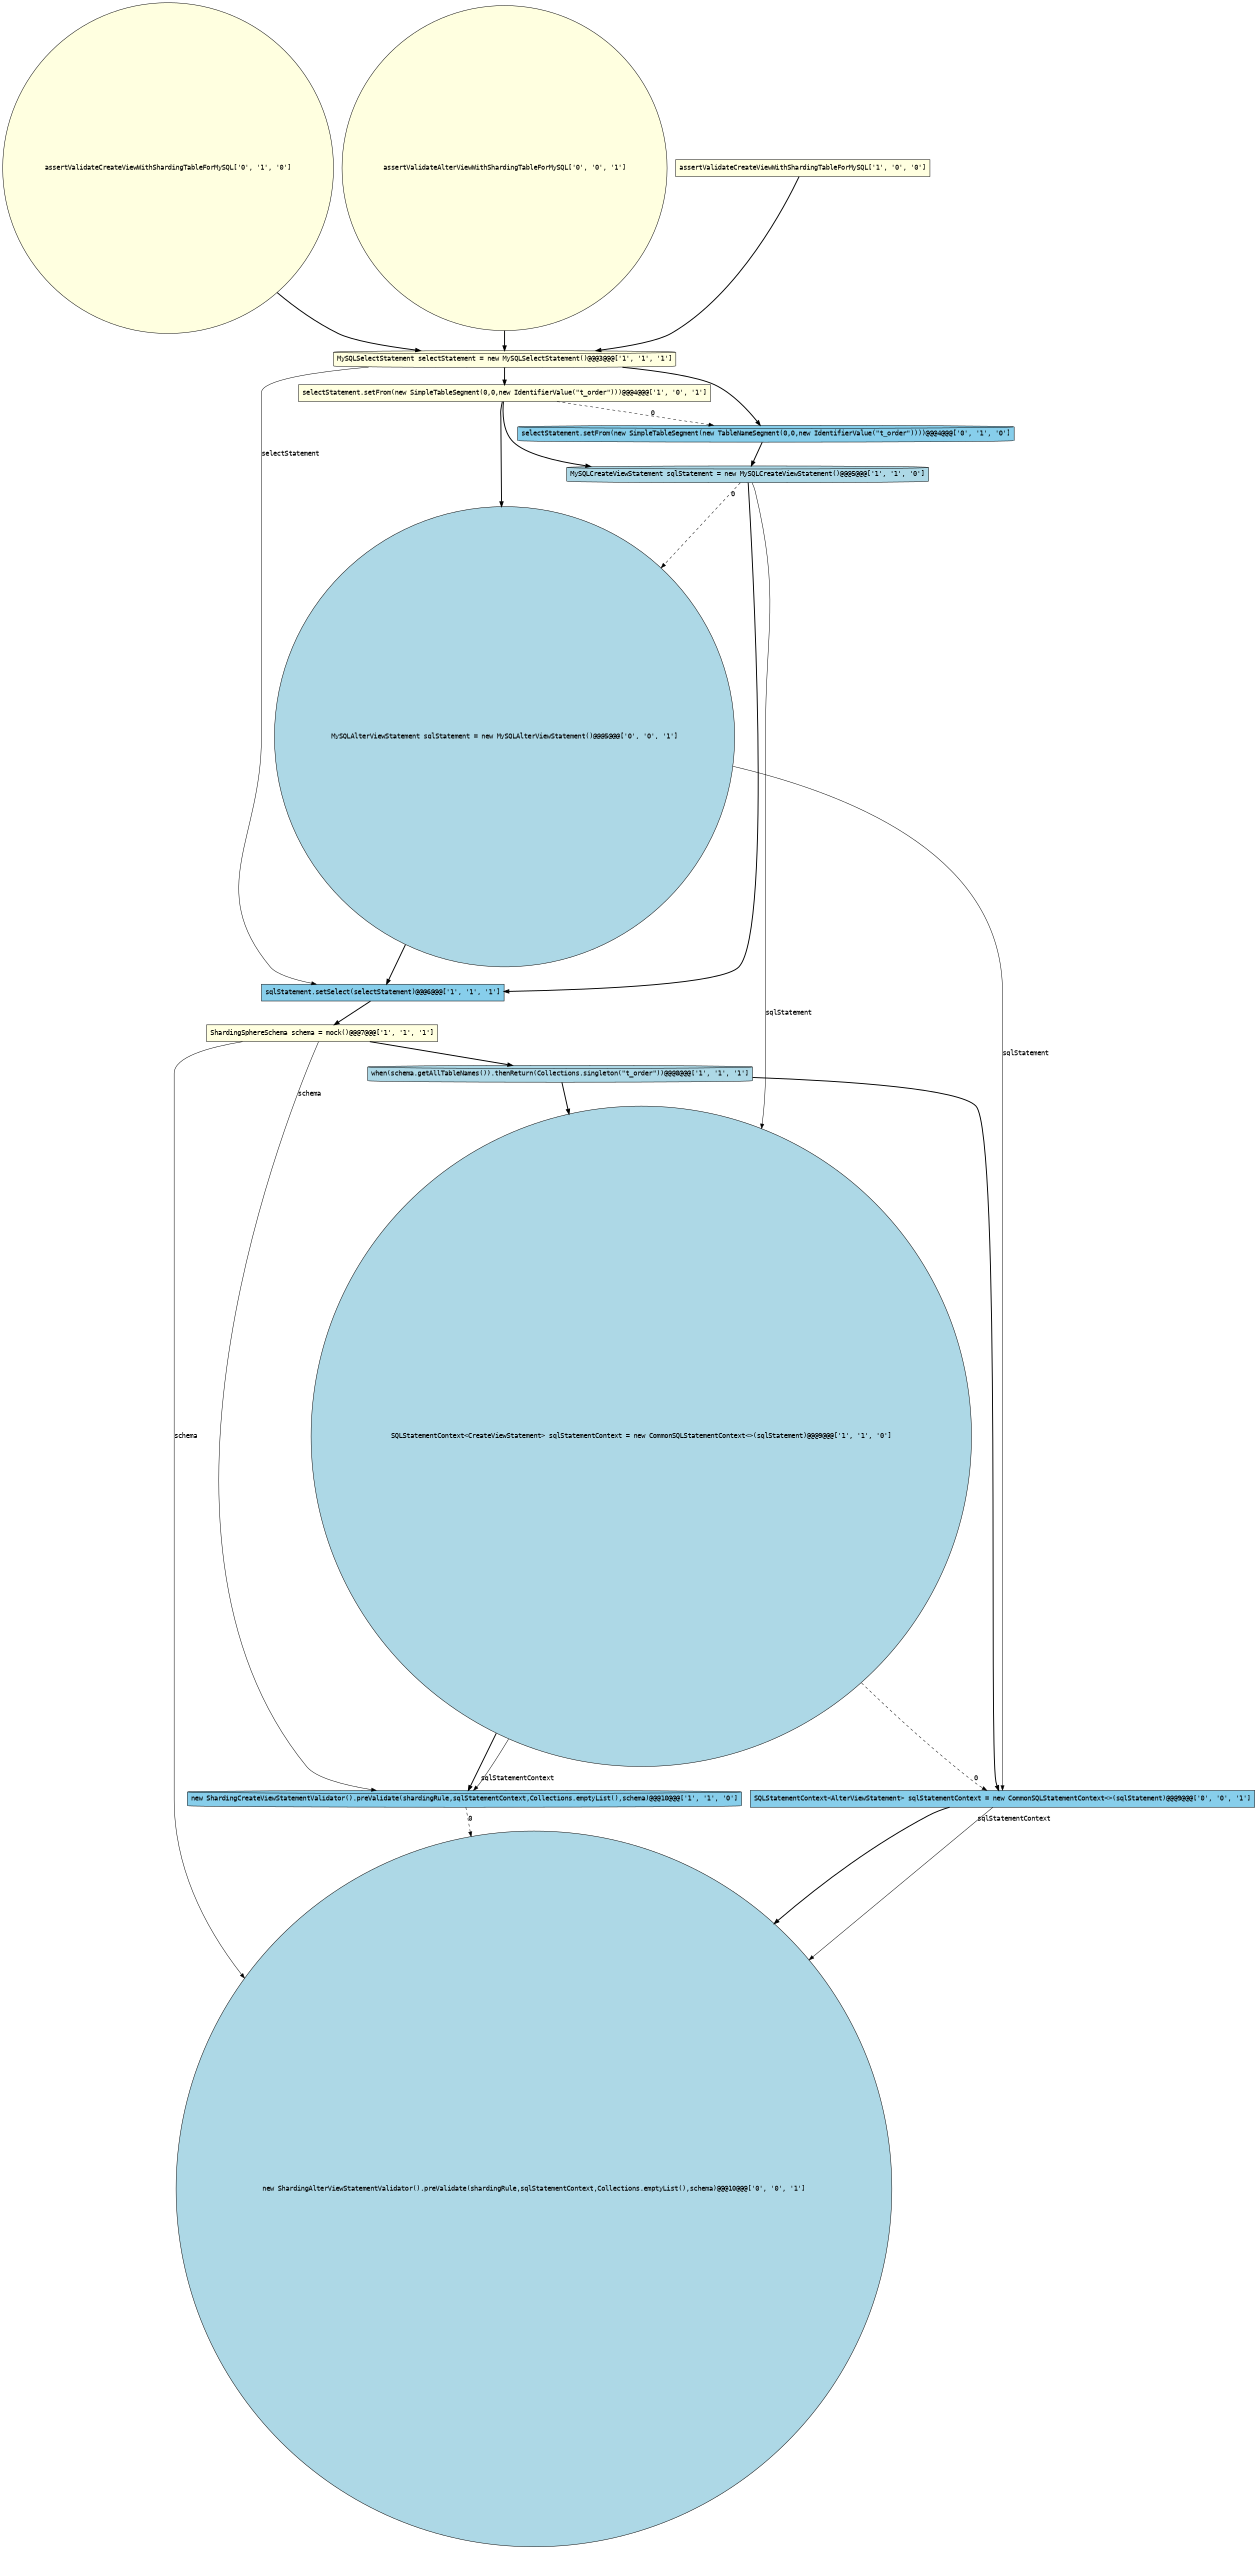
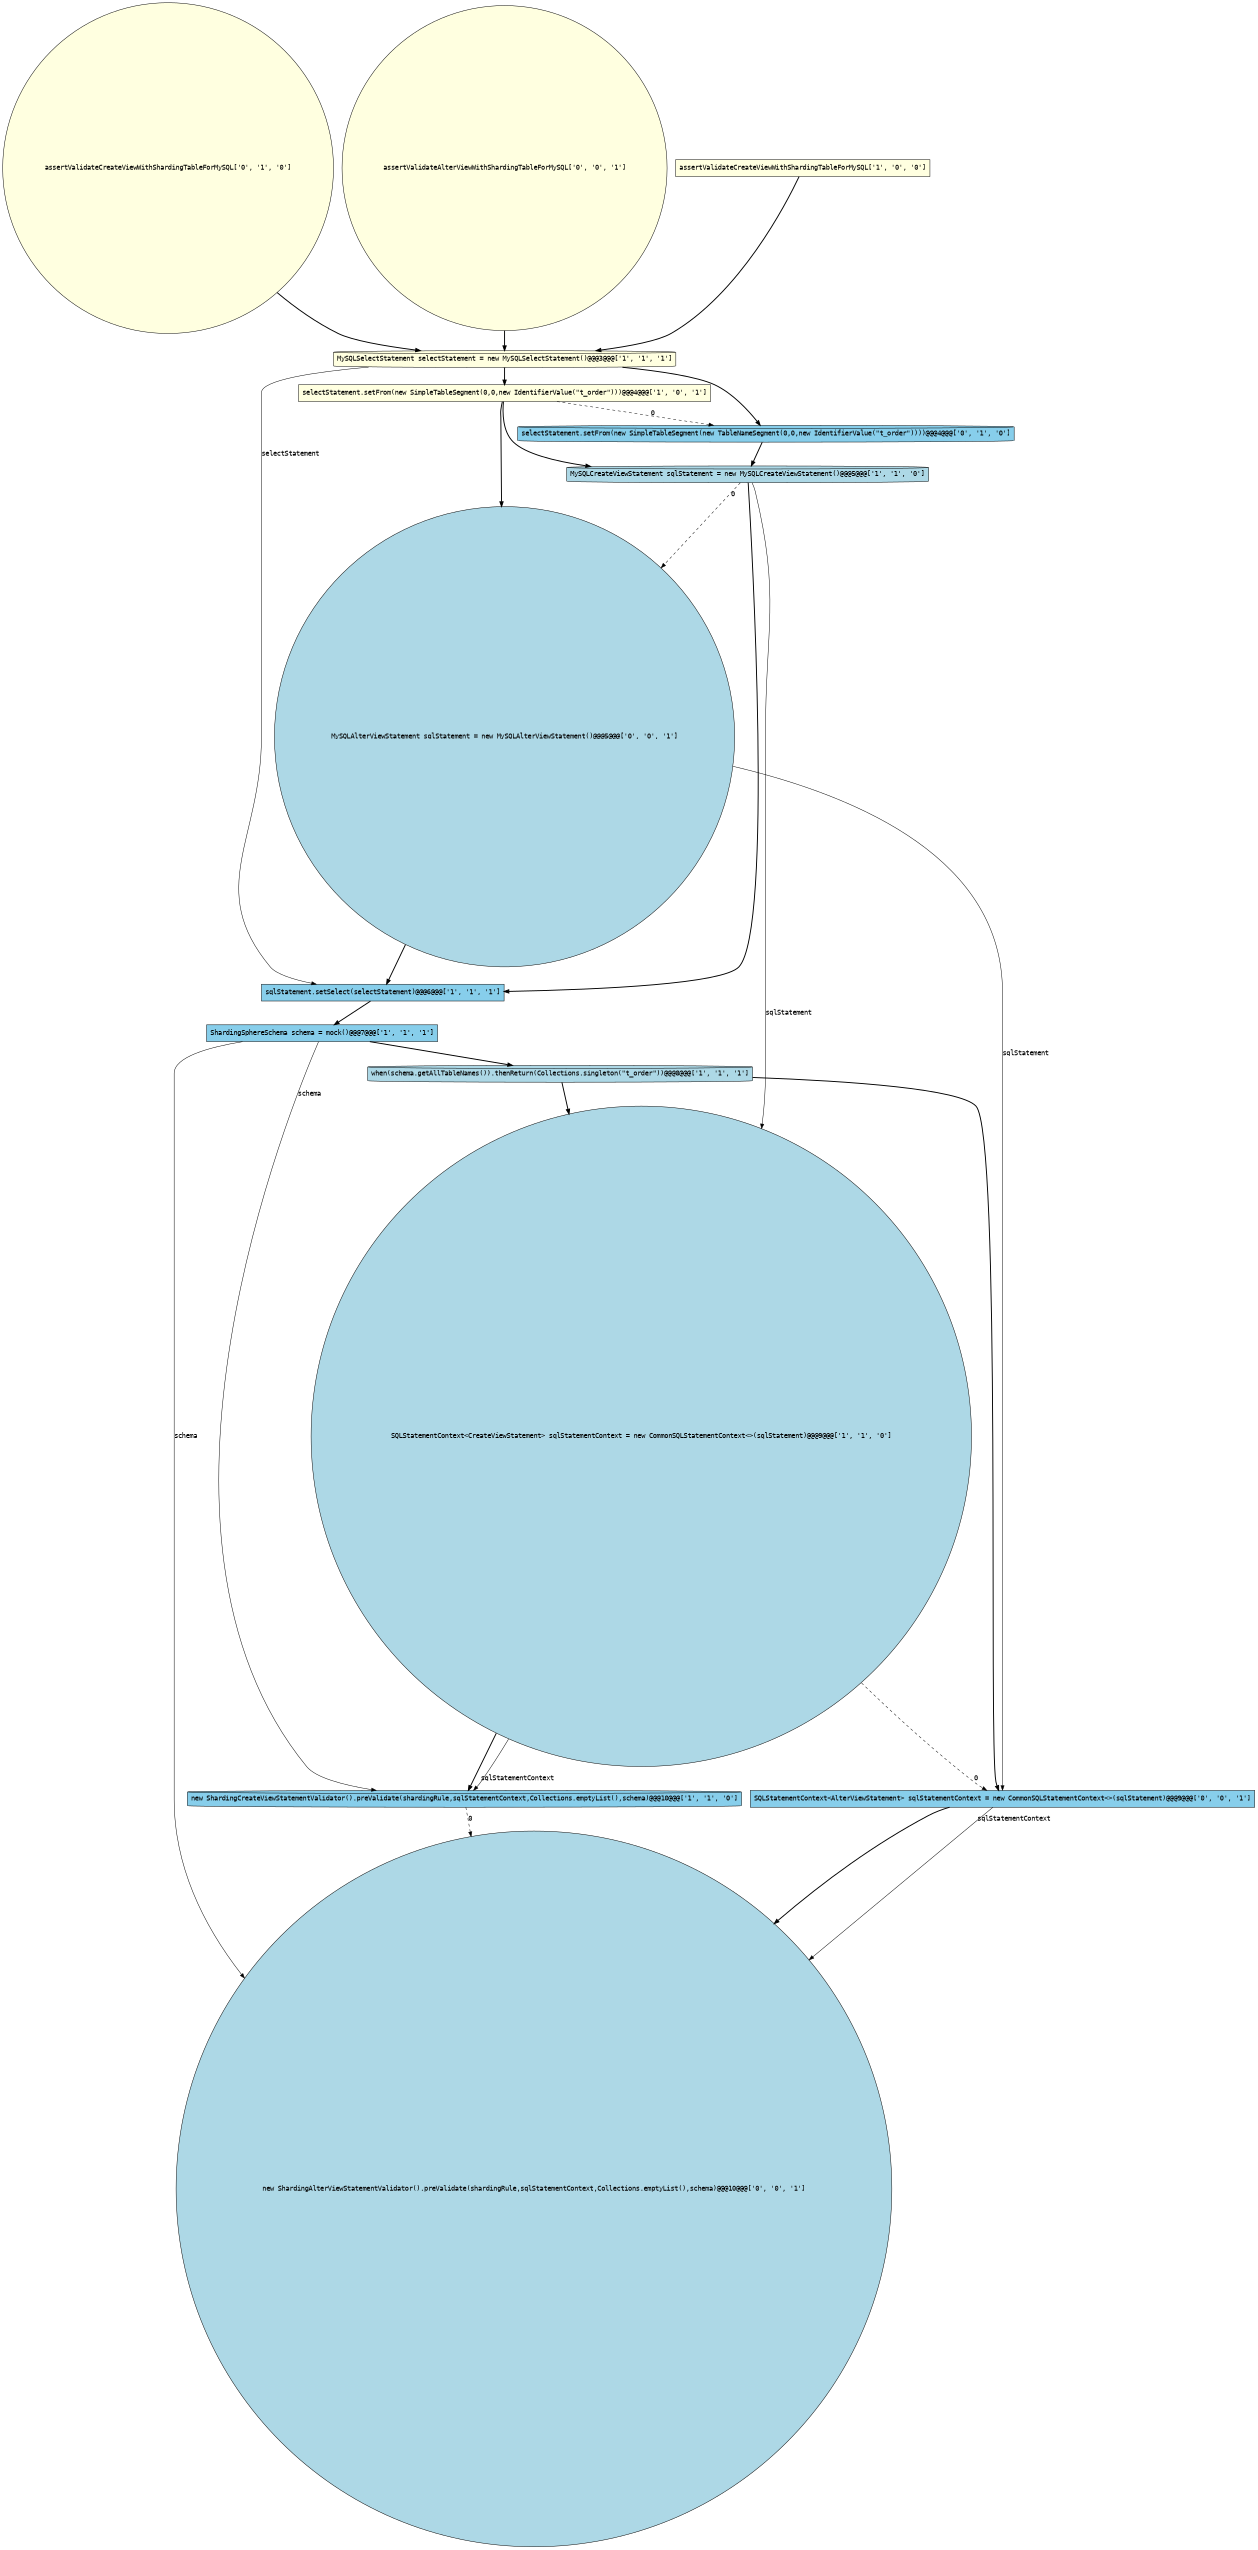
node "ShardingSphereSchema schema = mock()@@@7@@@['1', '1', '1']": fillcolor lightyellow -> skyblue
